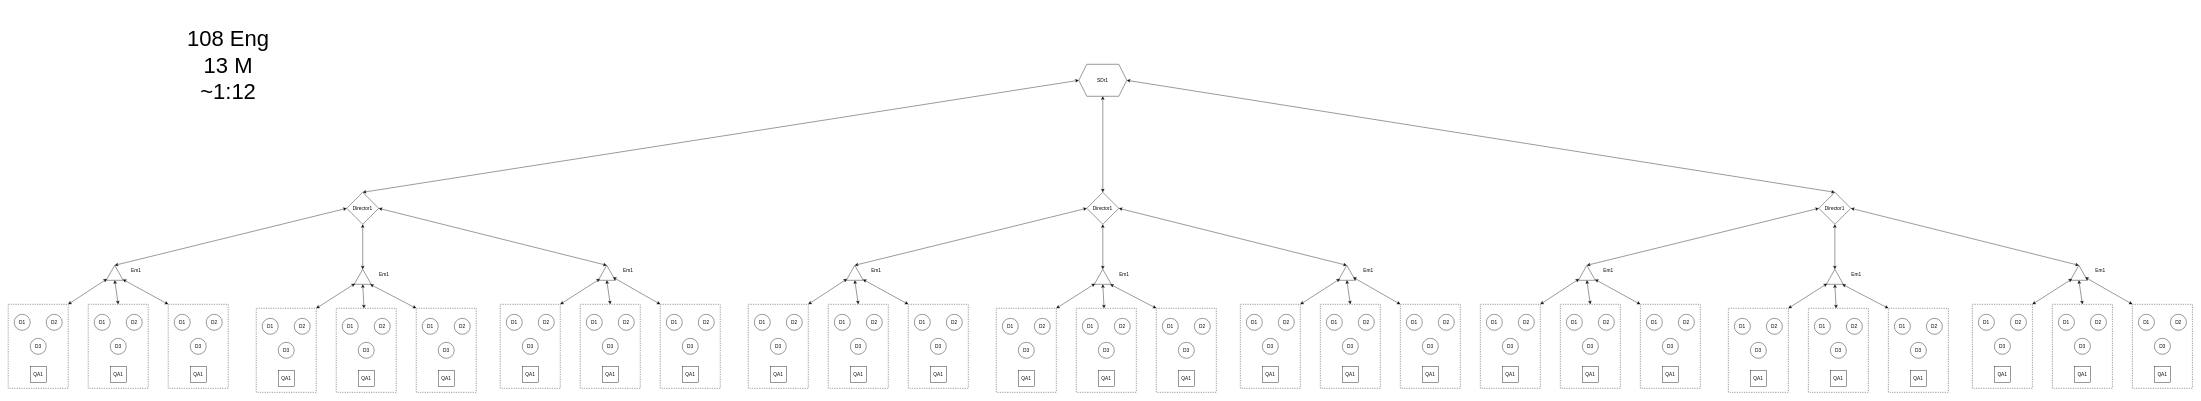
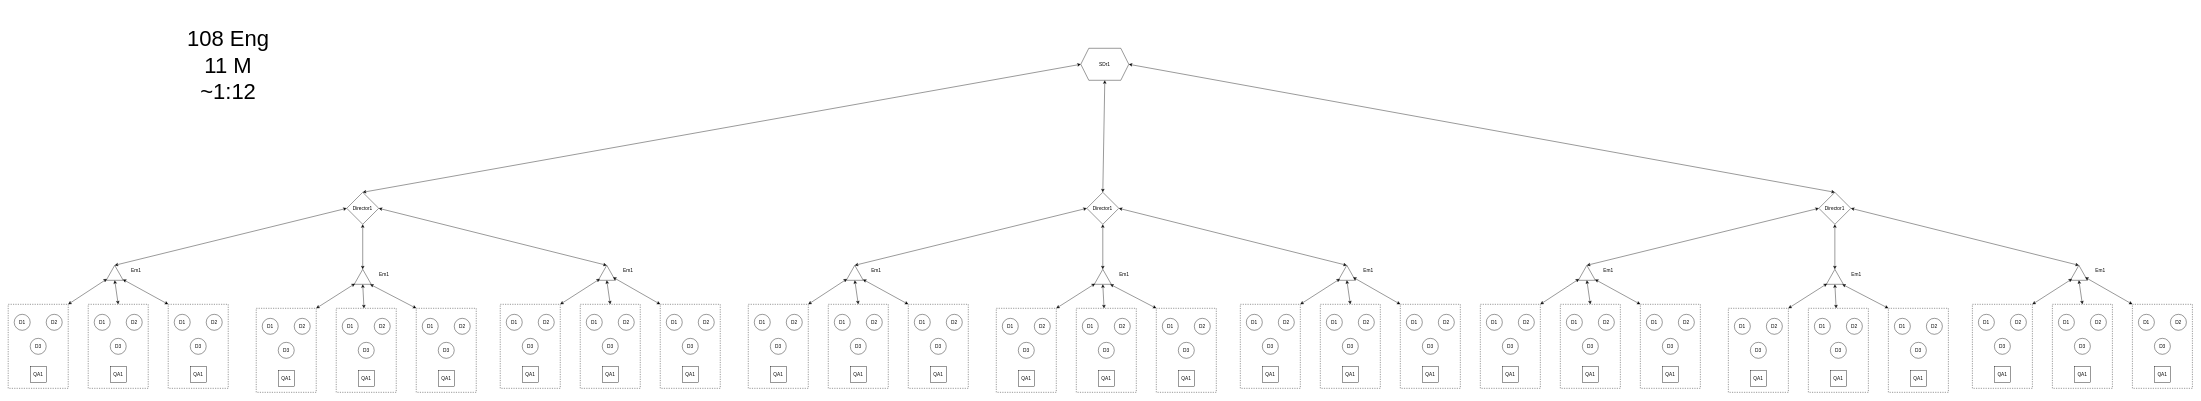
node "108 Eng 13 M ~1:12": label "108 Eng 13 M ~1:12" -> "108 Eng 11 M ~1:12"
node "SDr1": moved (1103, 80) -> (1105, 64)
